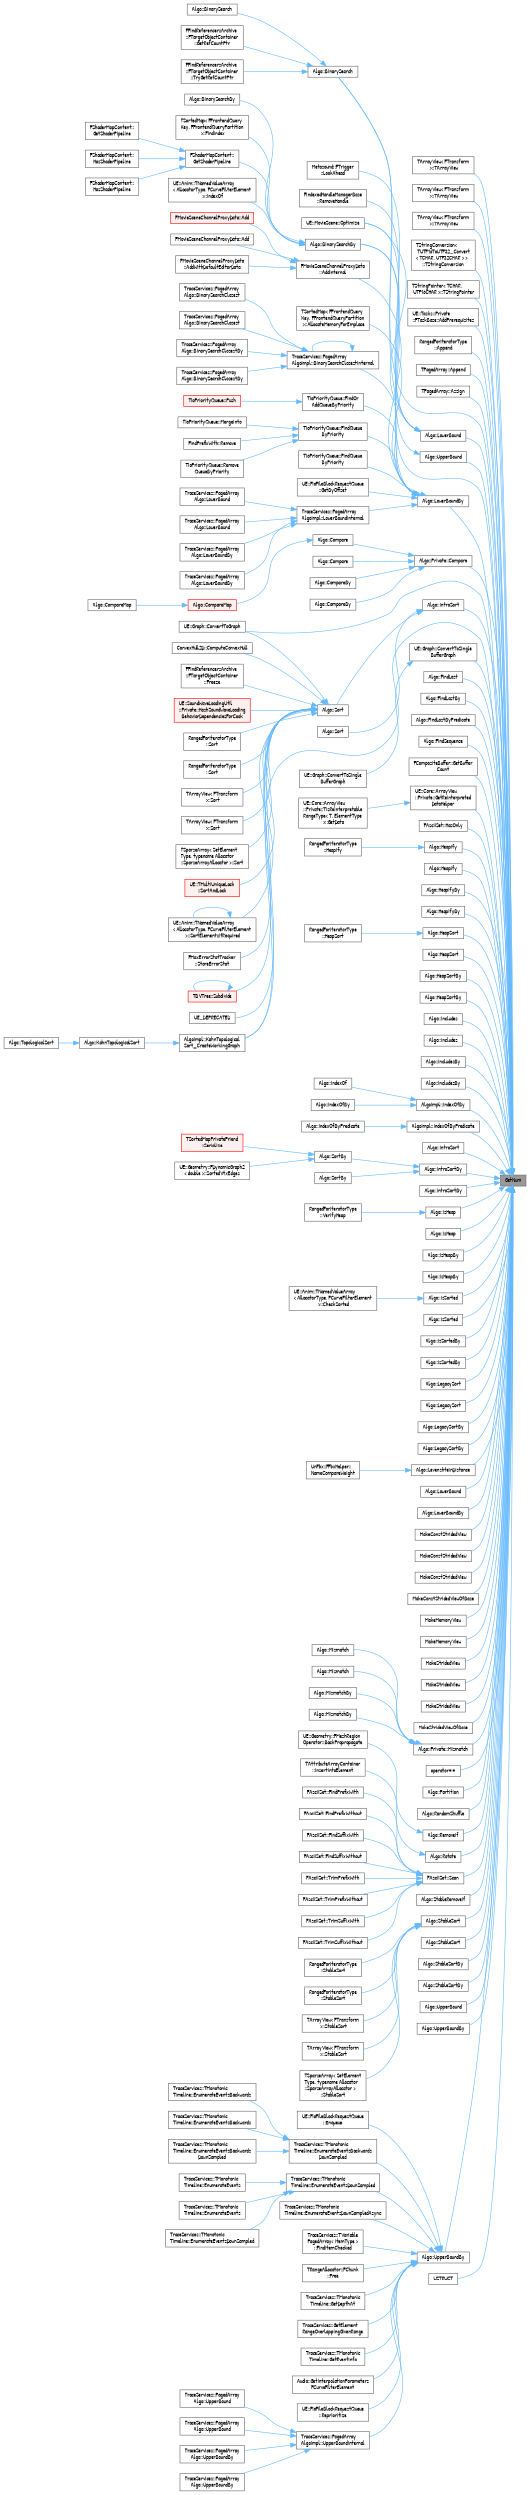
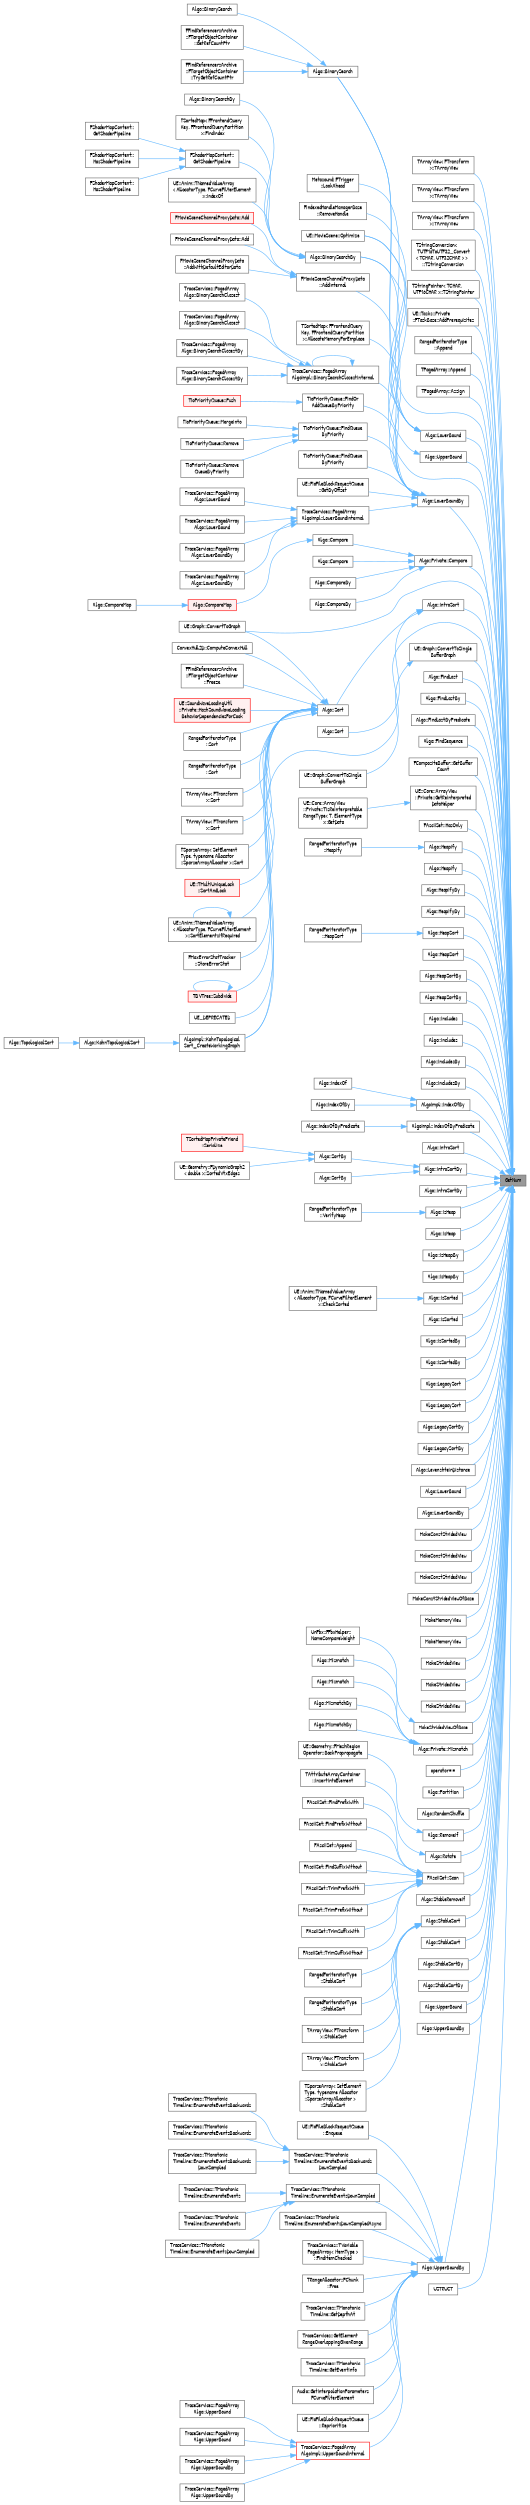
node "FindPrefixWith::Remove": label "FindPrefixWith::Remove" -> "TIoPriorityQueue::Remove"
edge "UnFbx::FFbxHelper:: NameCompareWeight" -> "Algo::LevenshteinDistance": now "UnFbx::FFbxHelper:: NameCompareWeight" -> "MakeStridedViewOfBase"
node "FAsciiSet::FindSuffixWith": label "FAsciiSet::FindSuffixWith" -> "FAsciiSet::Append"
node "TraceServices::PagedArray AlgoImpl::UpperBoundInternal": color grey40 -> red
